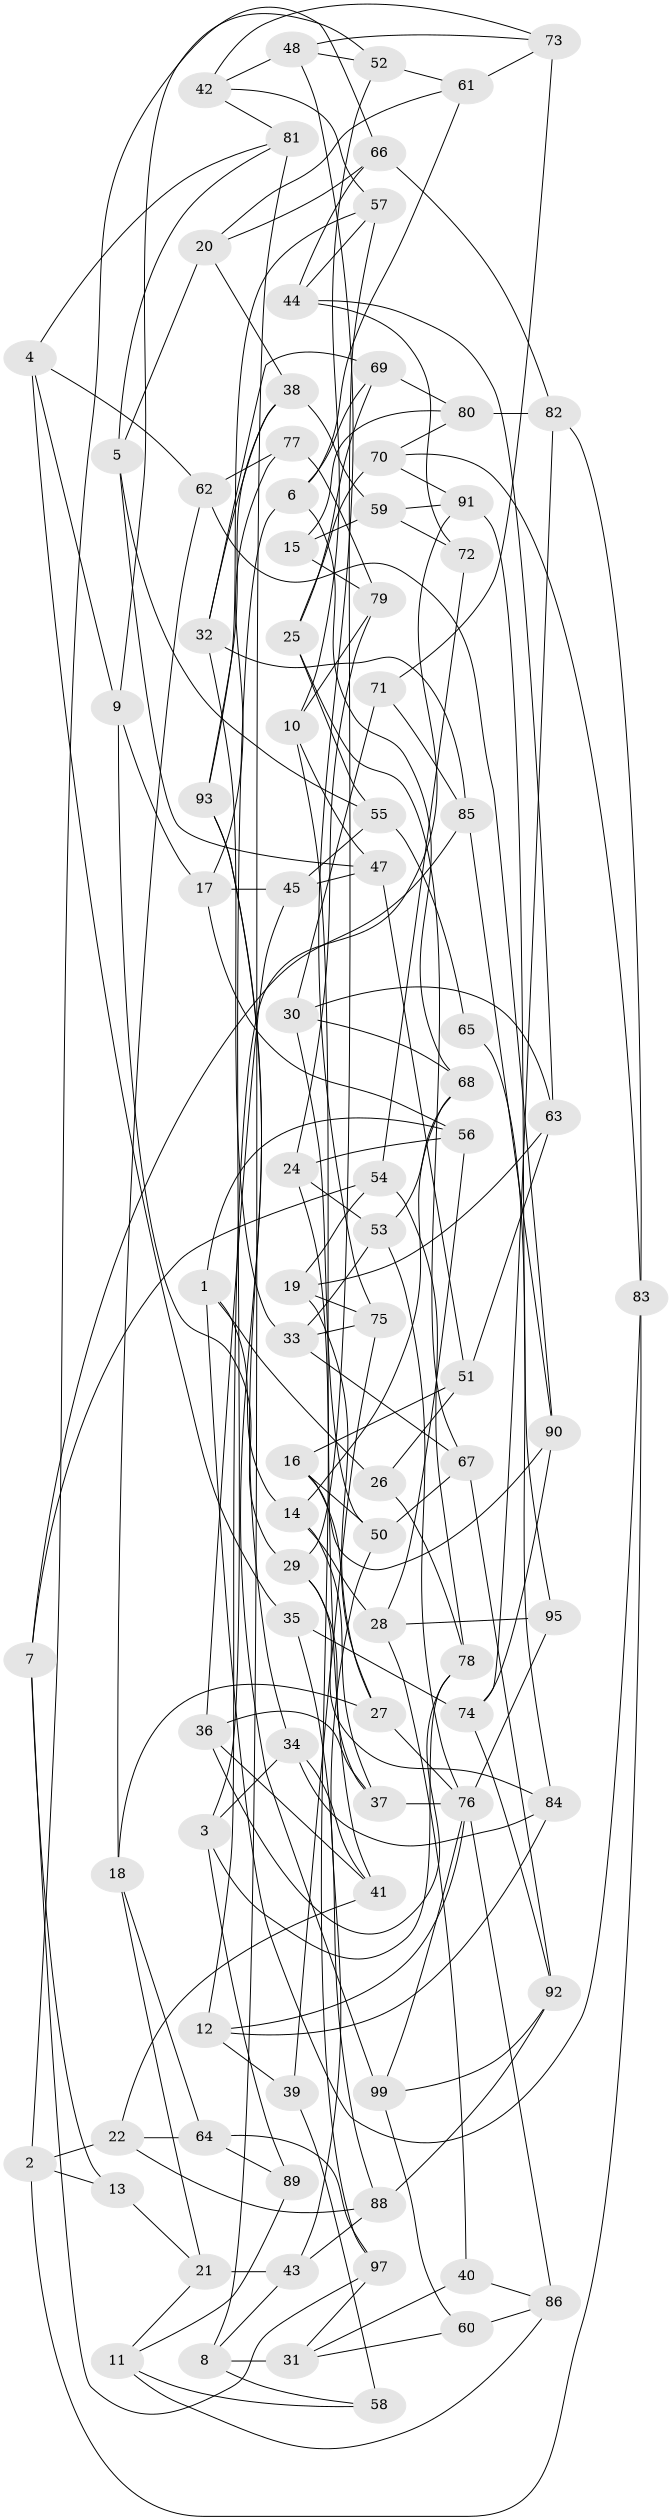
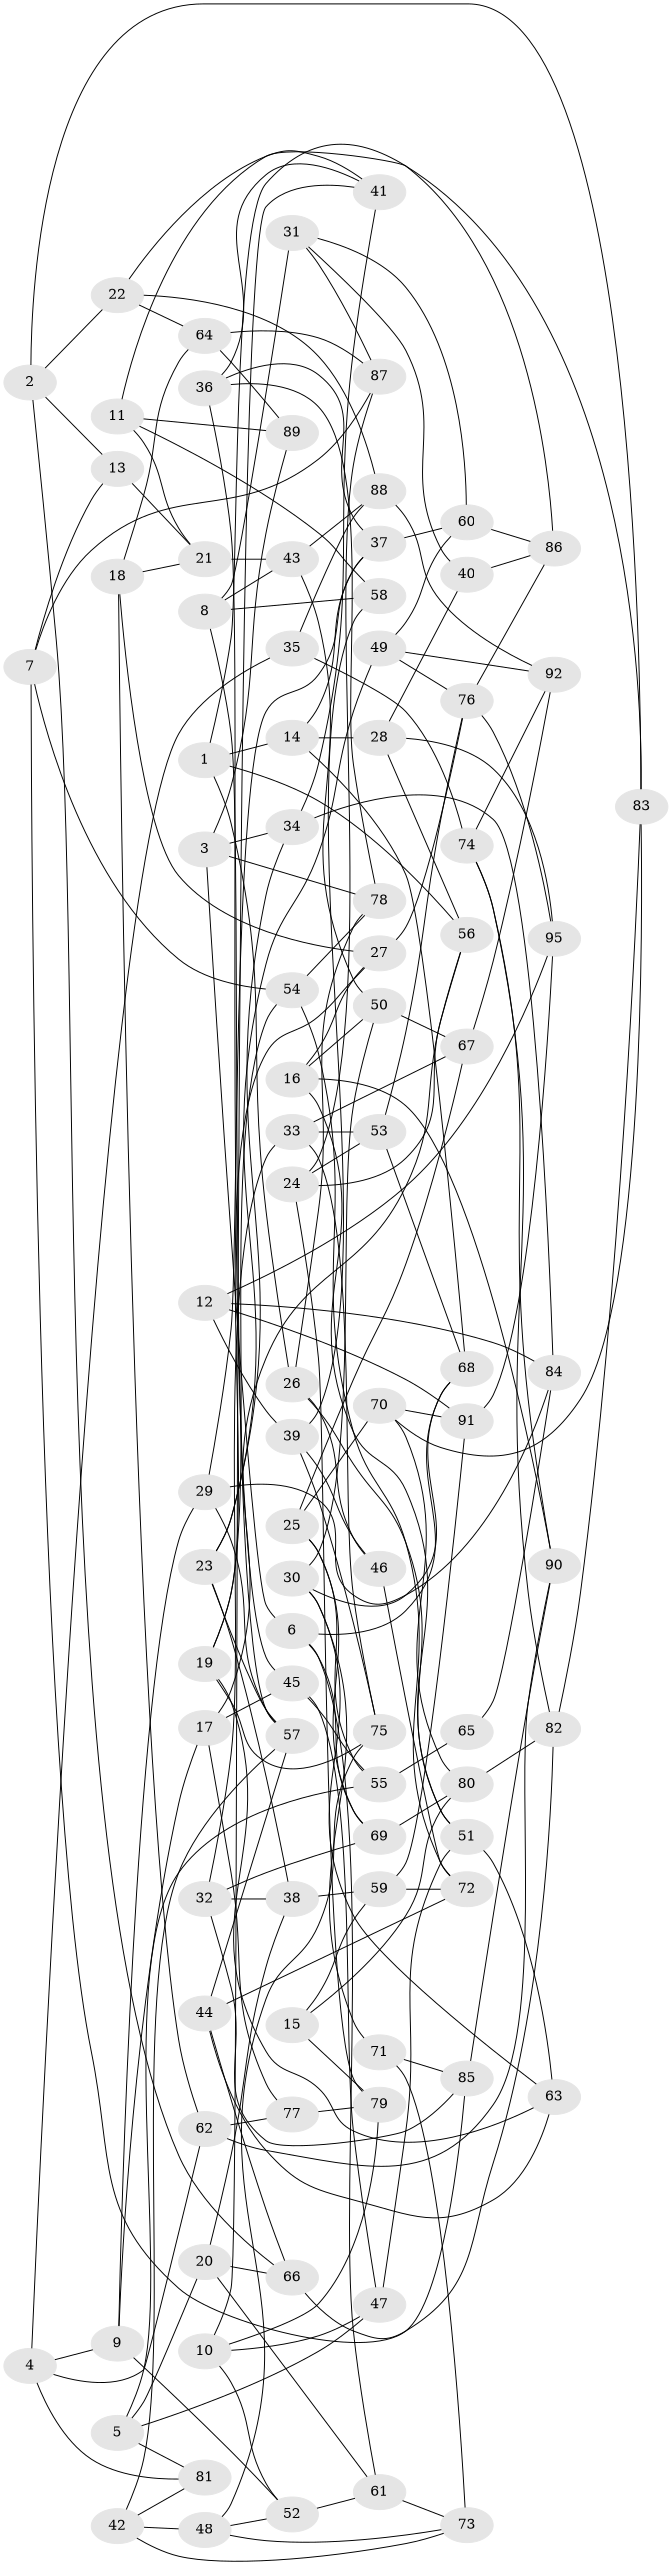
node "93": label "93" -> "23"
edge "81" -- "8": now "57" -- "8"
node "46": added
edge "37" -- "76": now "37" -- "60"
edge "76" -- "12": now "95" -- "12"
node "99": label "99" -> "49"
node "97": label "97" -> "87"
